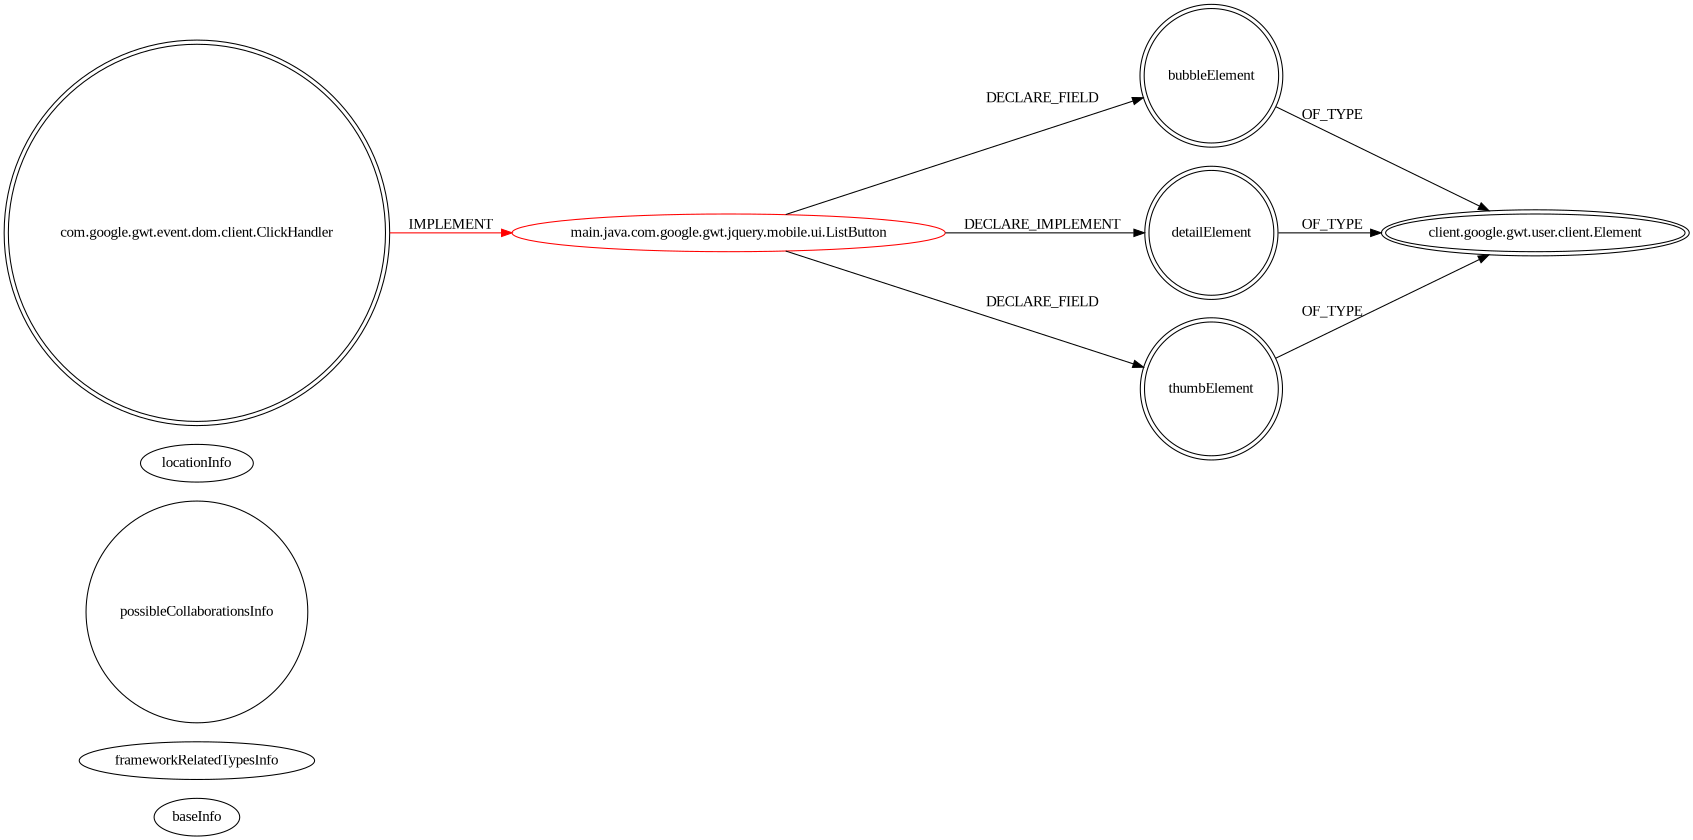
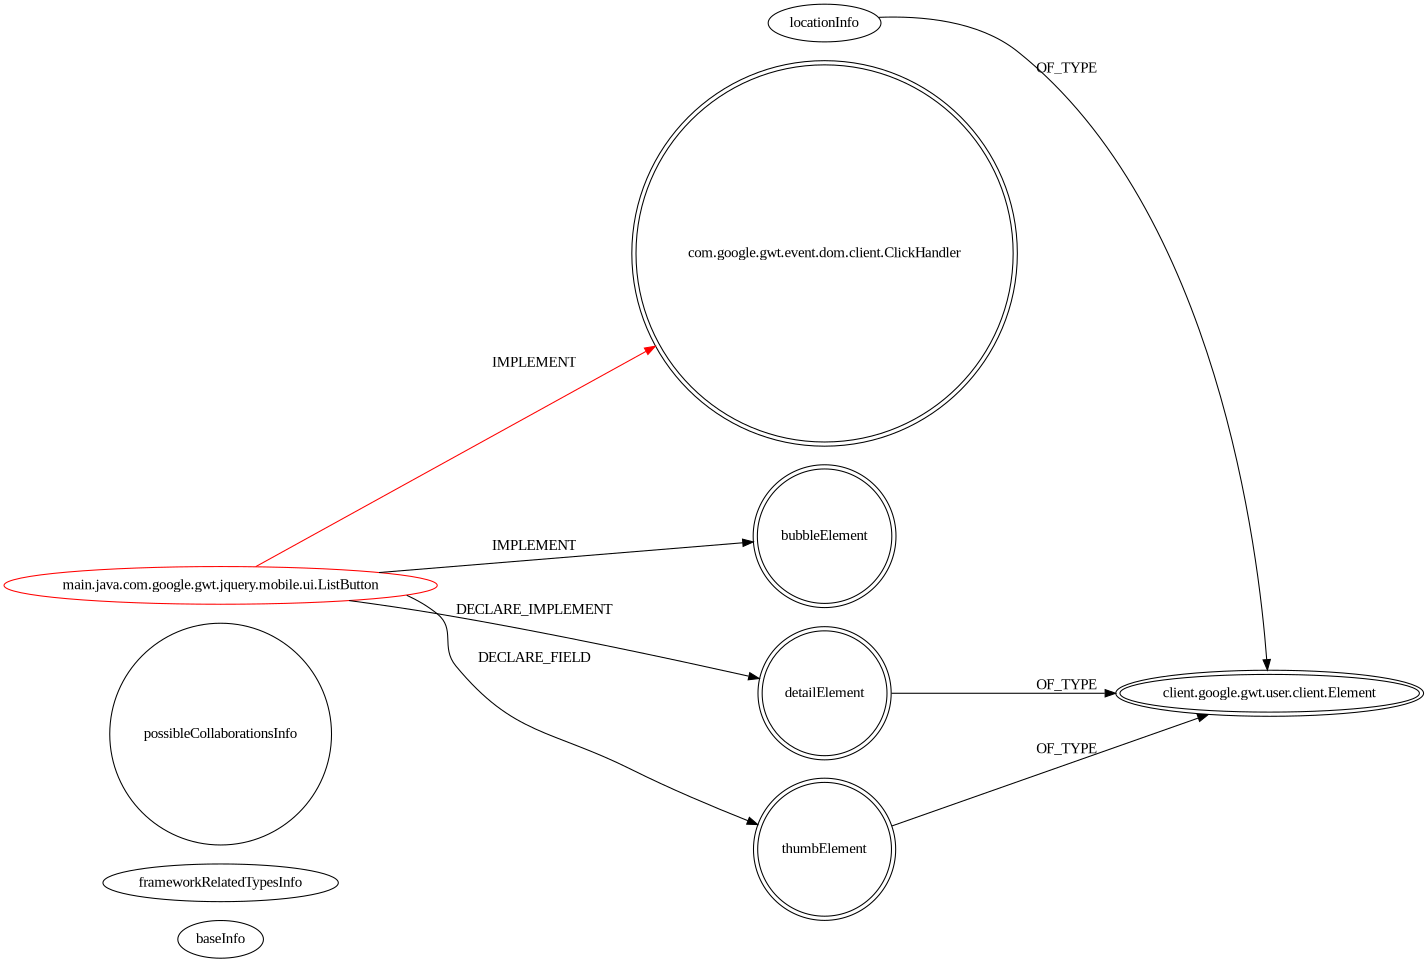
edge "main.java.com.google.gwt.jquery.mobile.ui.ListButton" -> "bubbleElement": label "DECLARE_FIELD" -> "IMPLEMENT"
edge "bubbleElement" -> "client.google.gwt.user.client.Element": now "locationInfo" -> "client.google.gwt.user.client.Element"
edge "com.google.gwt.event.dom.client.ClickHandler" -> "main.java.com.google.gwt.jquery.mobile.ui.ListButton": reversed
